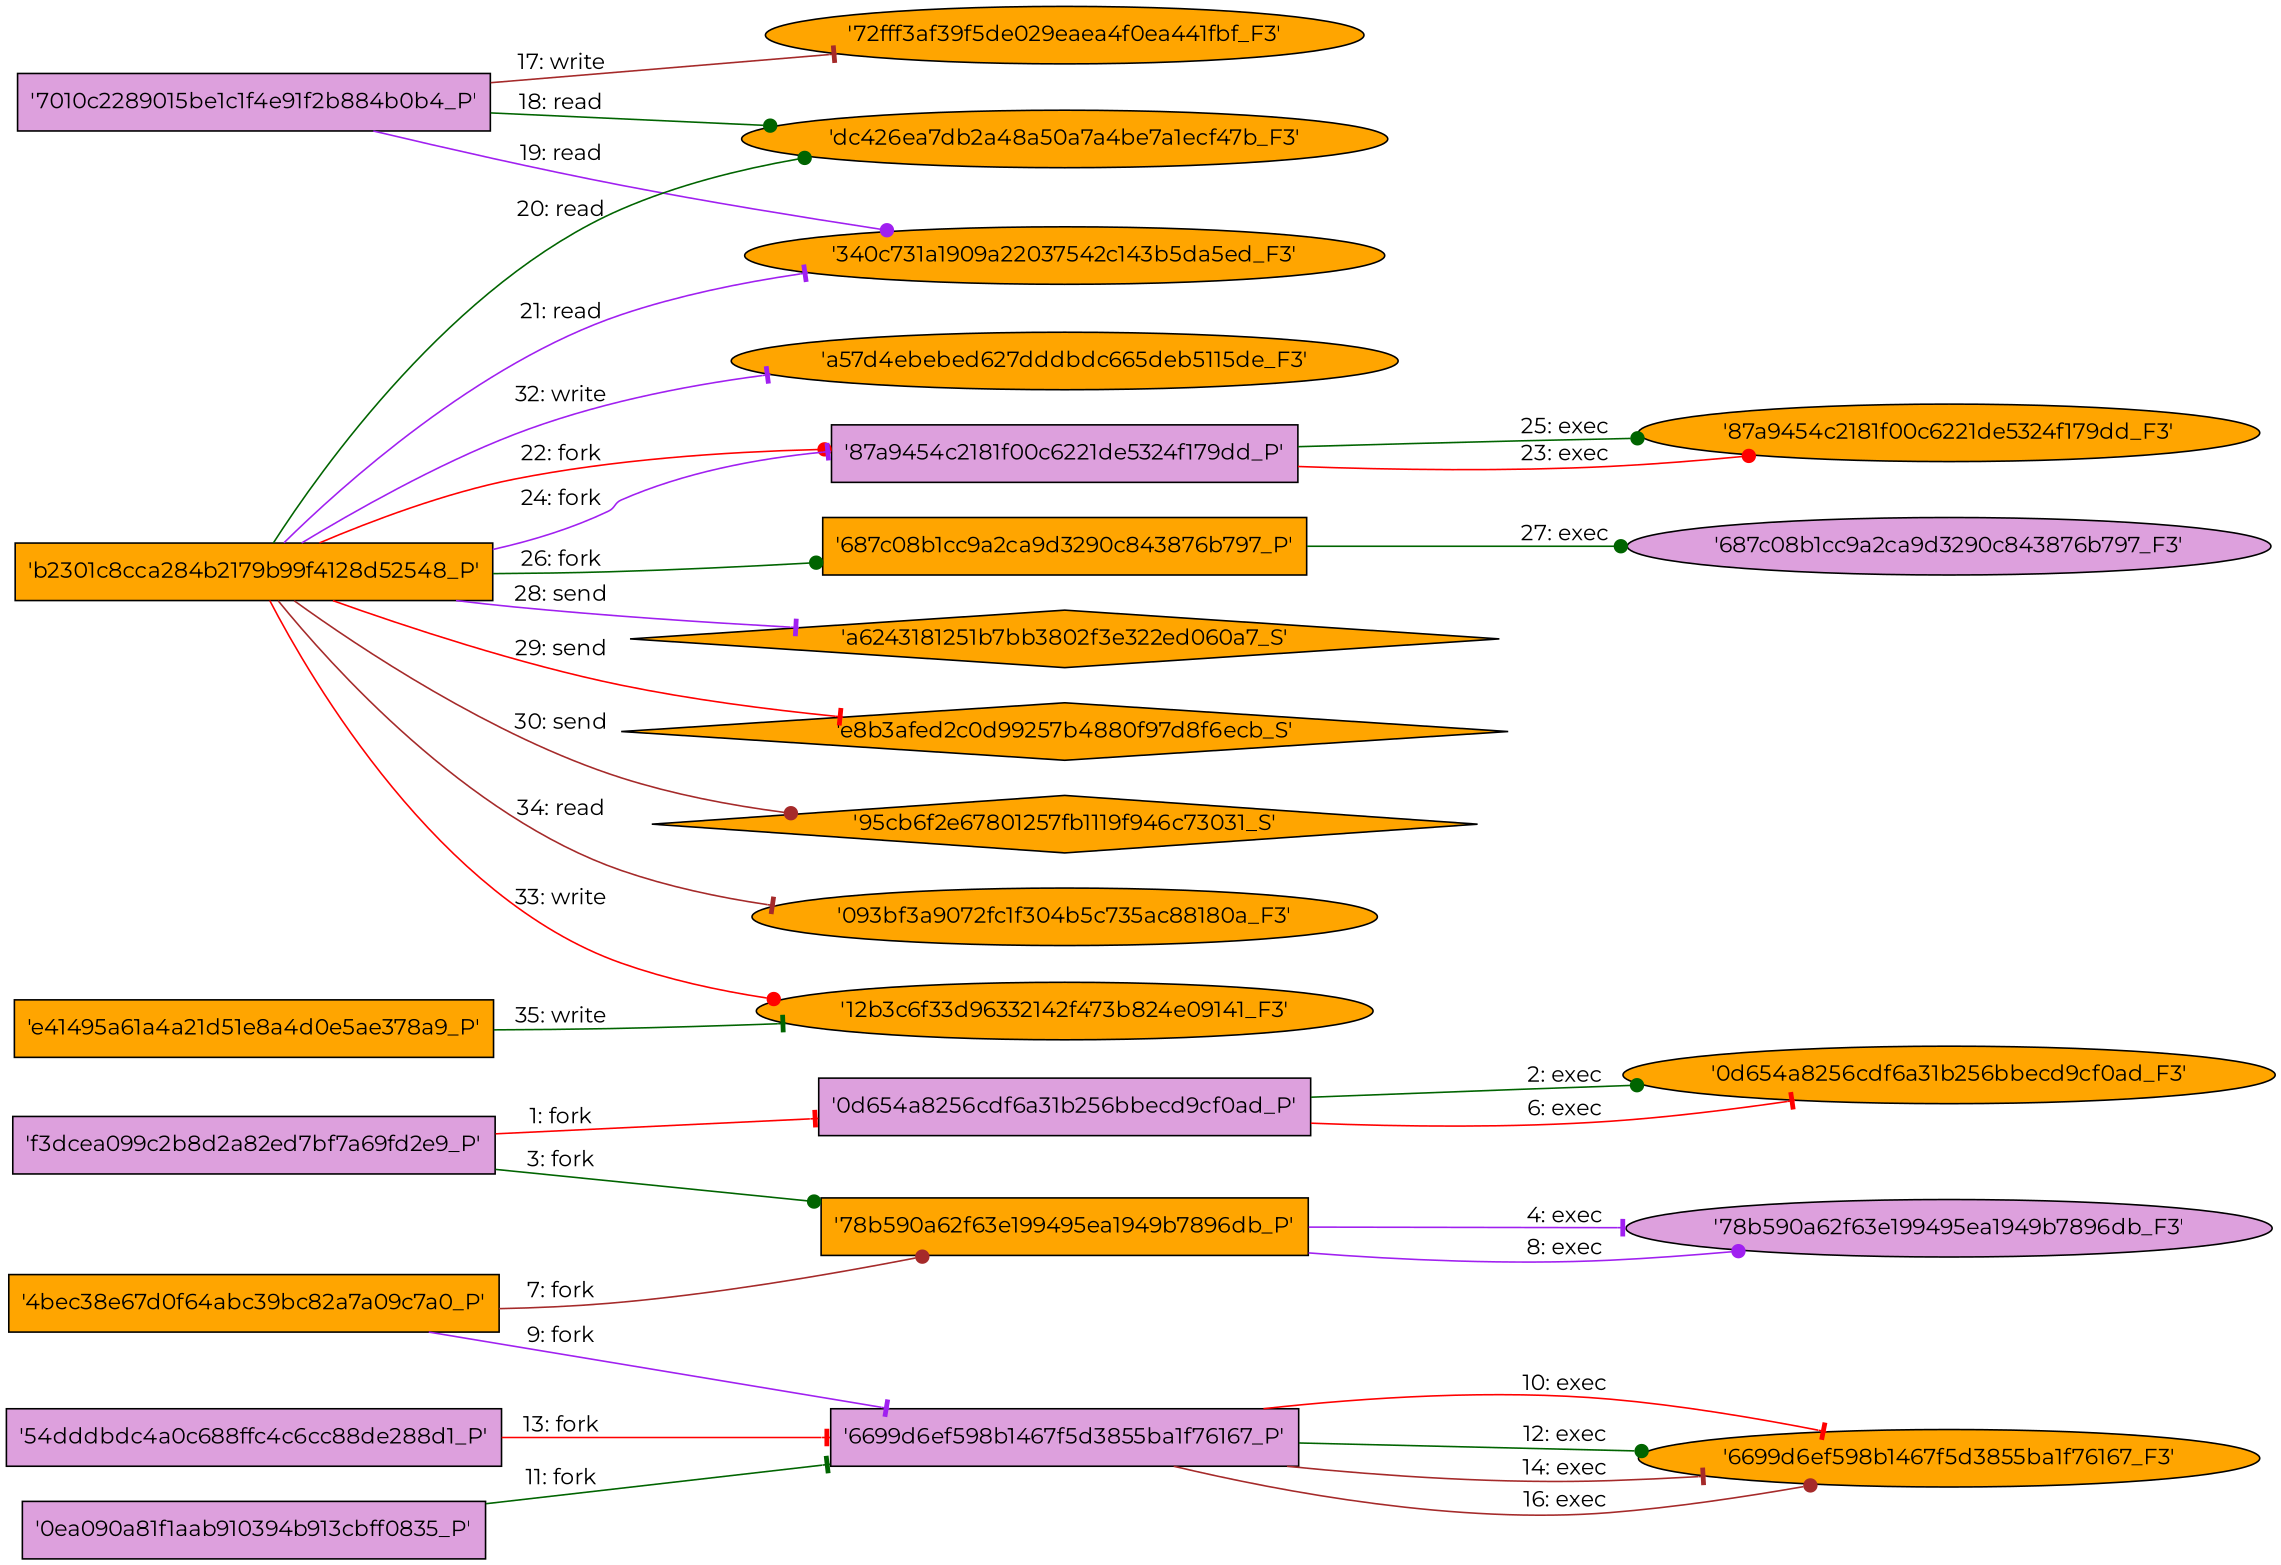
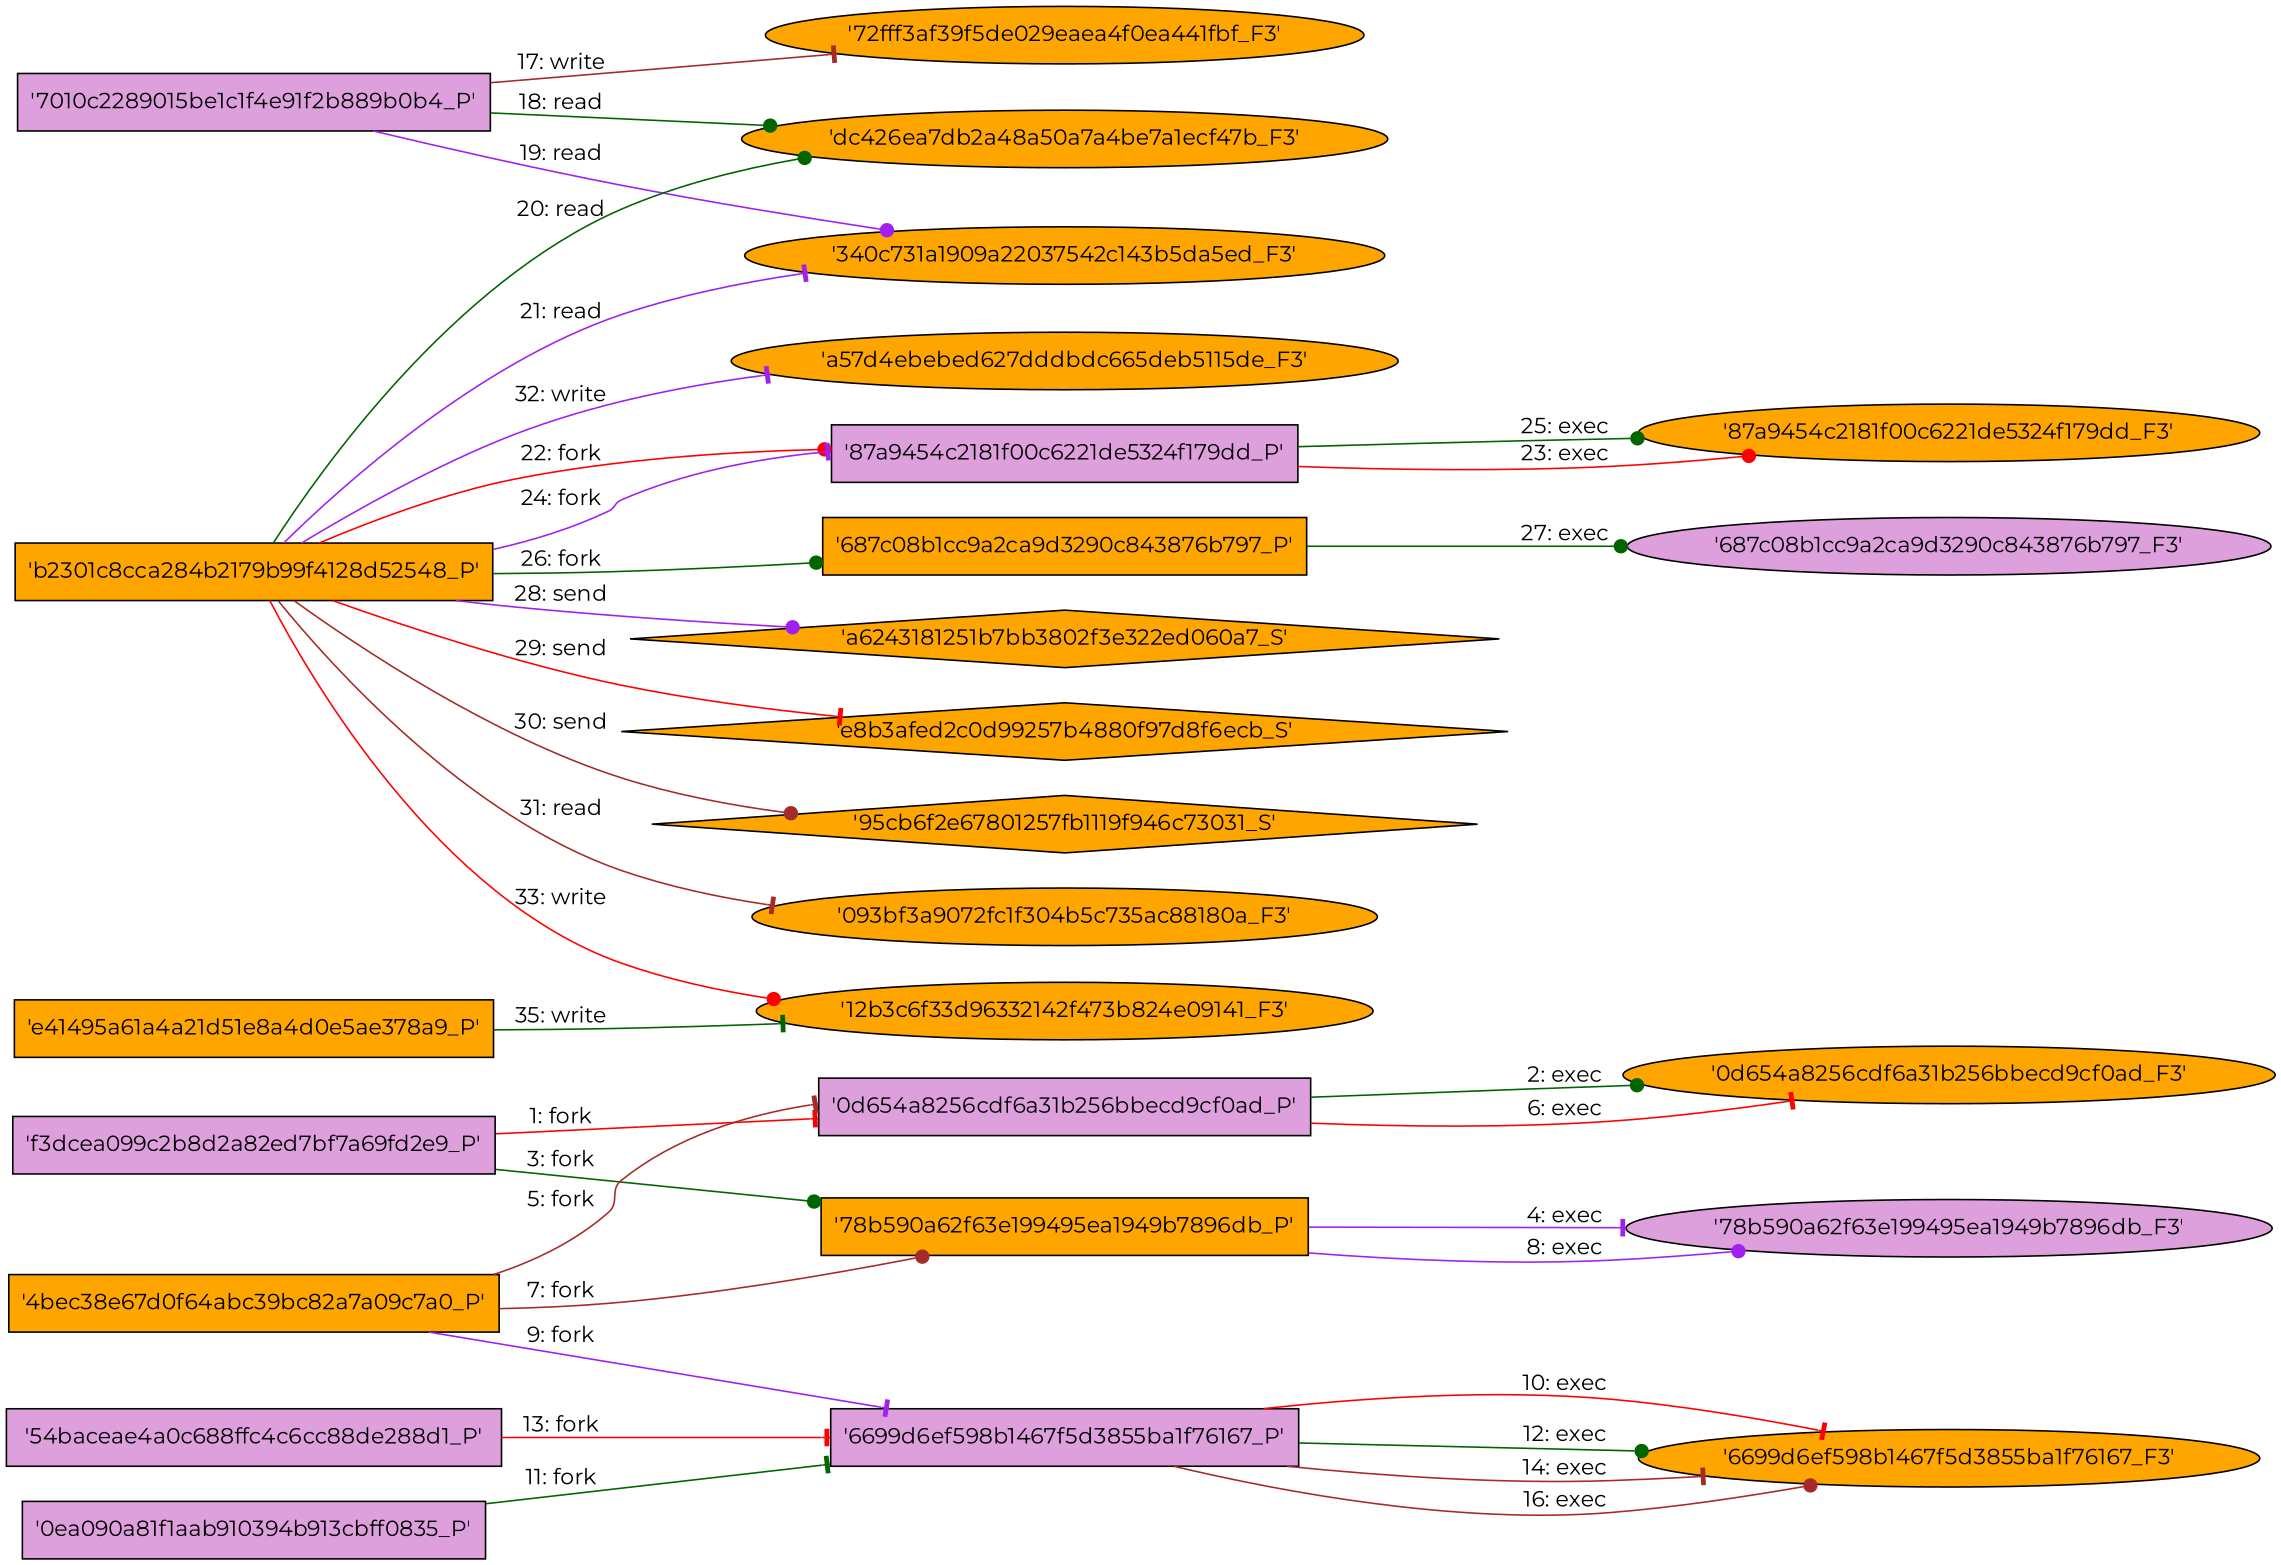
node "'7010c2289015be1c1f4e91f2b884b0b4_P'": label "'7010c2289015be1c1f4e91f2b884b0b4_P'" -> "'7010c2289015be1c1f4e91f2b889b0b4_P'"
edge "'b2301c8cca284b2179b99f4128d52548_P'" -> "'a6243181251b7bb3802f3e322ed060a7_S'": arrowhead tee -> dot
edge "'b2301c8cca284b2179b99f4128d52548_P'" -> "'093bf3a9072fc1f304b5c735ac88180a_F3'": label "34: read" -> "31: read"
edge "'4bec38e67d0f64abc39bc82a7a09c7a0_P'" -> "'0d654a8256cdf6a31b256bbecd9cf0ad_P'": added, label "5: fork"
node "'54dddbdc4a0c688ffc4c6cc88de288d1_P'": label "'54dddbdc4a0c688ffc4c6cc88de288d1_P'" -> "'54baceae4a0c688ffc4c6cc88de288d1_P'"
